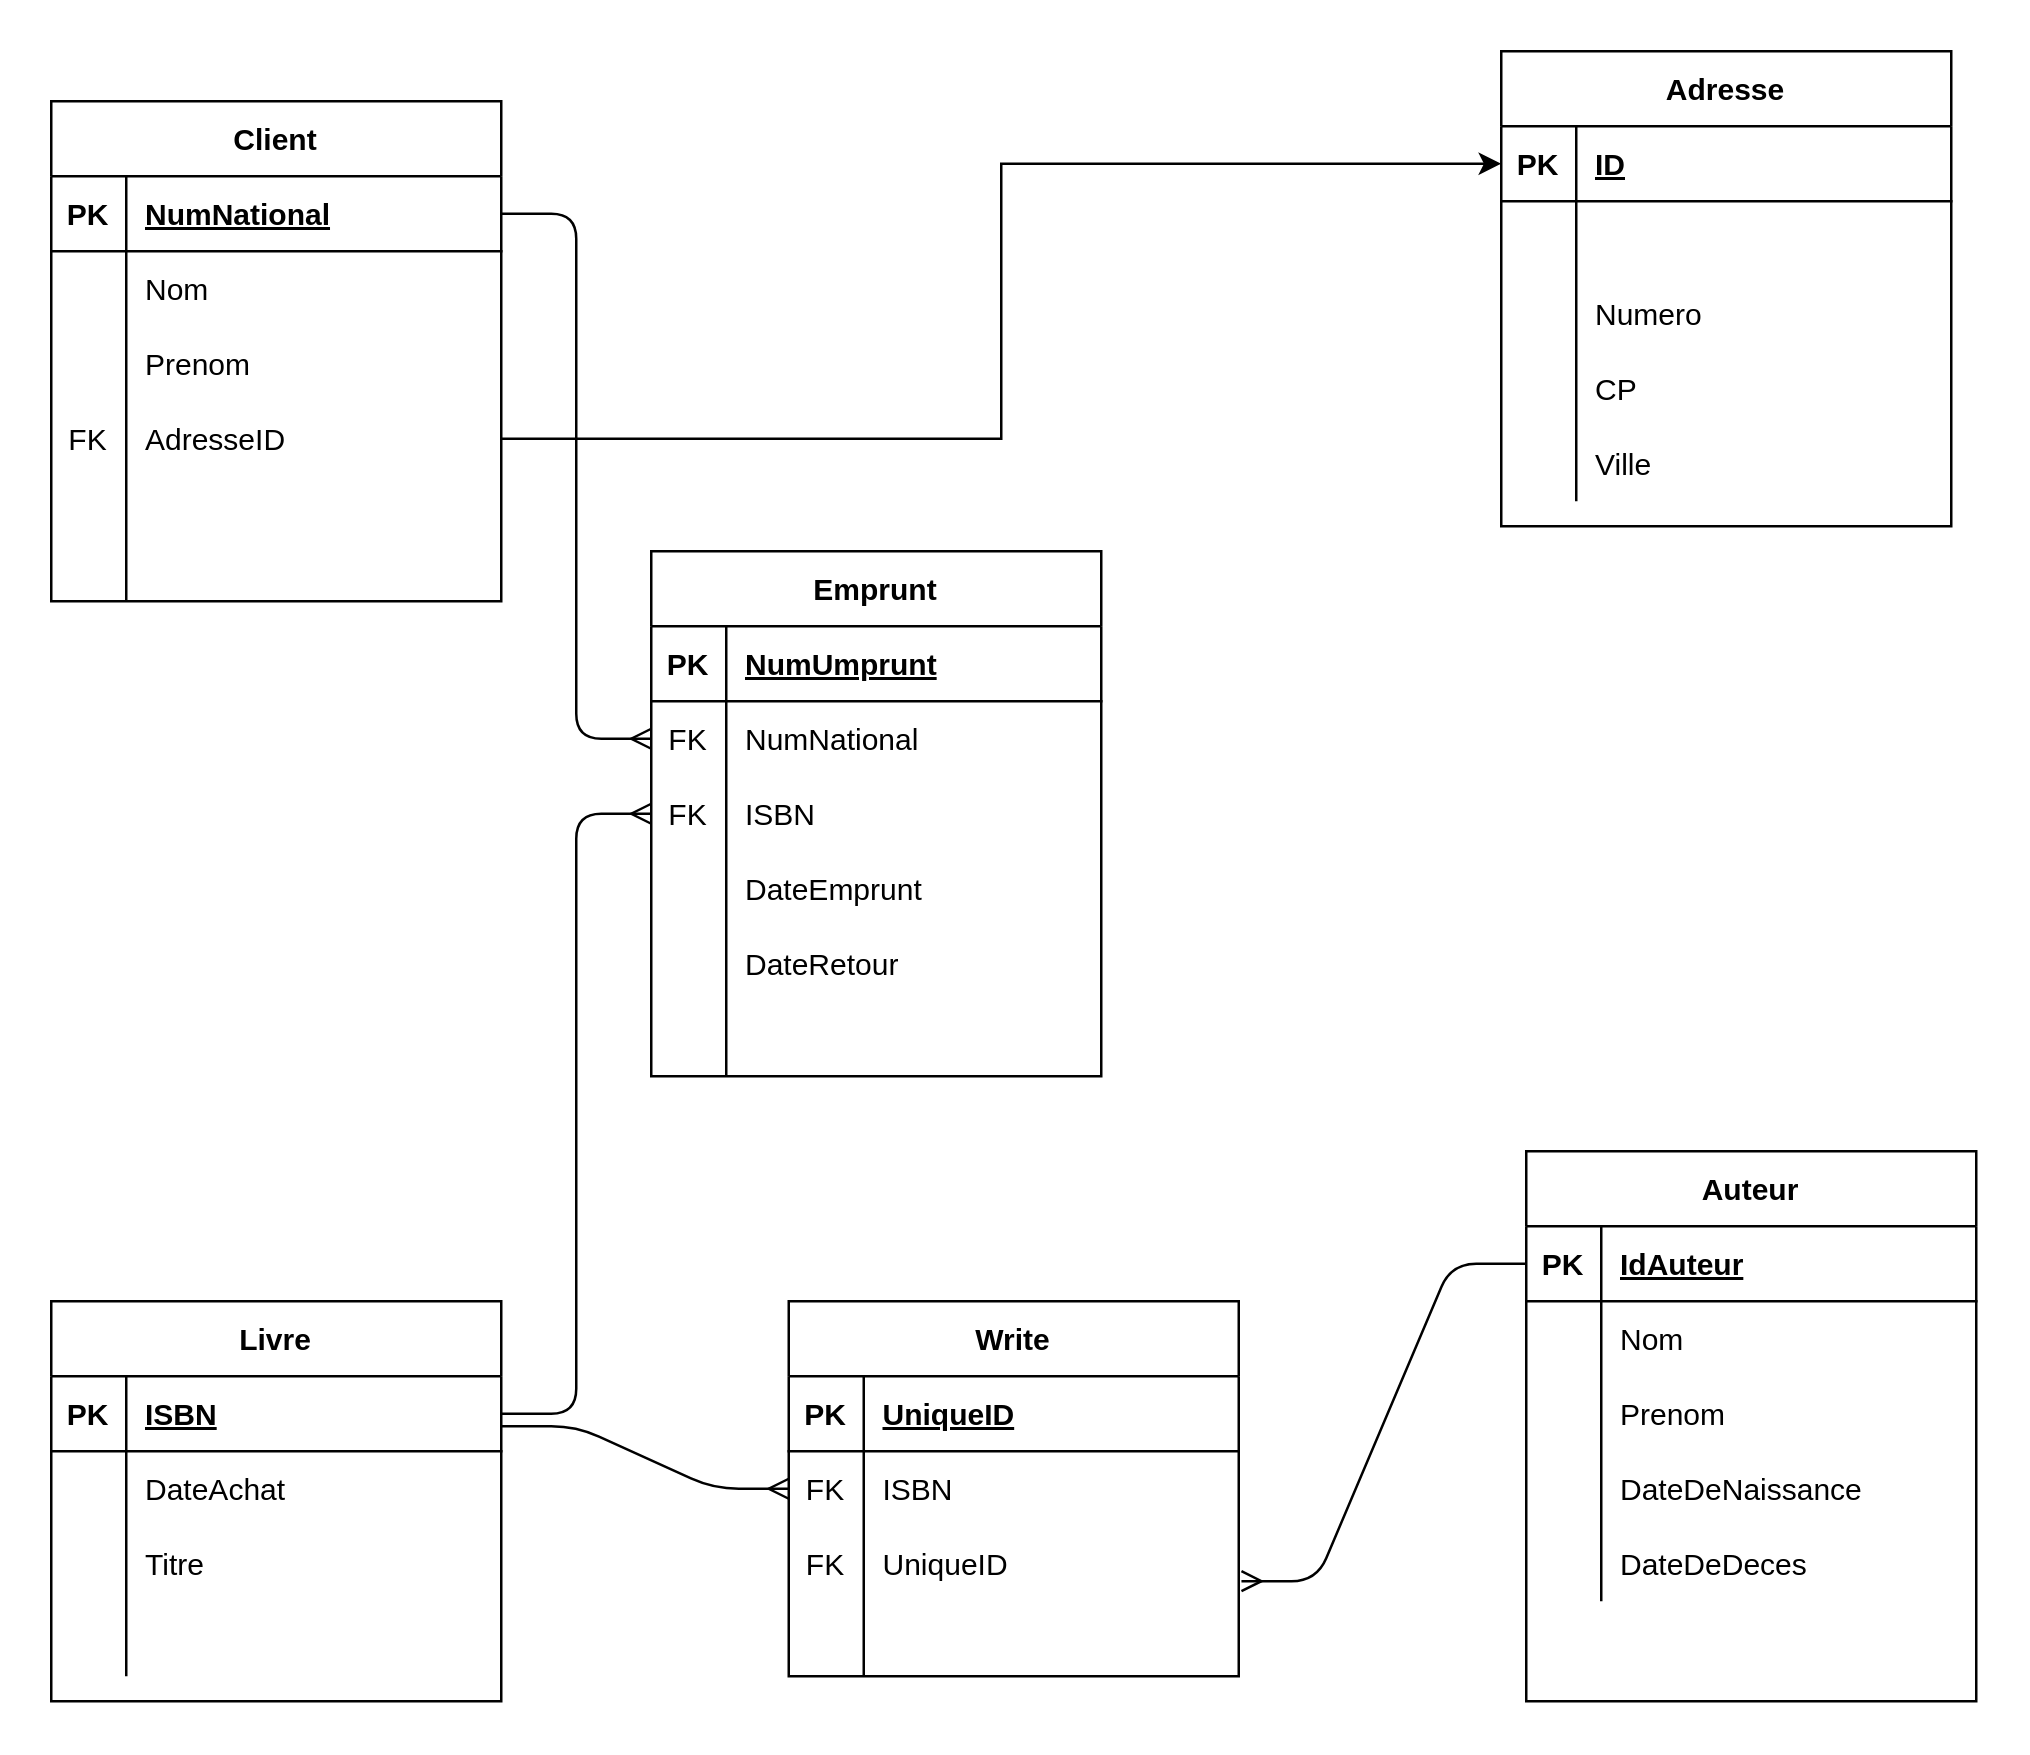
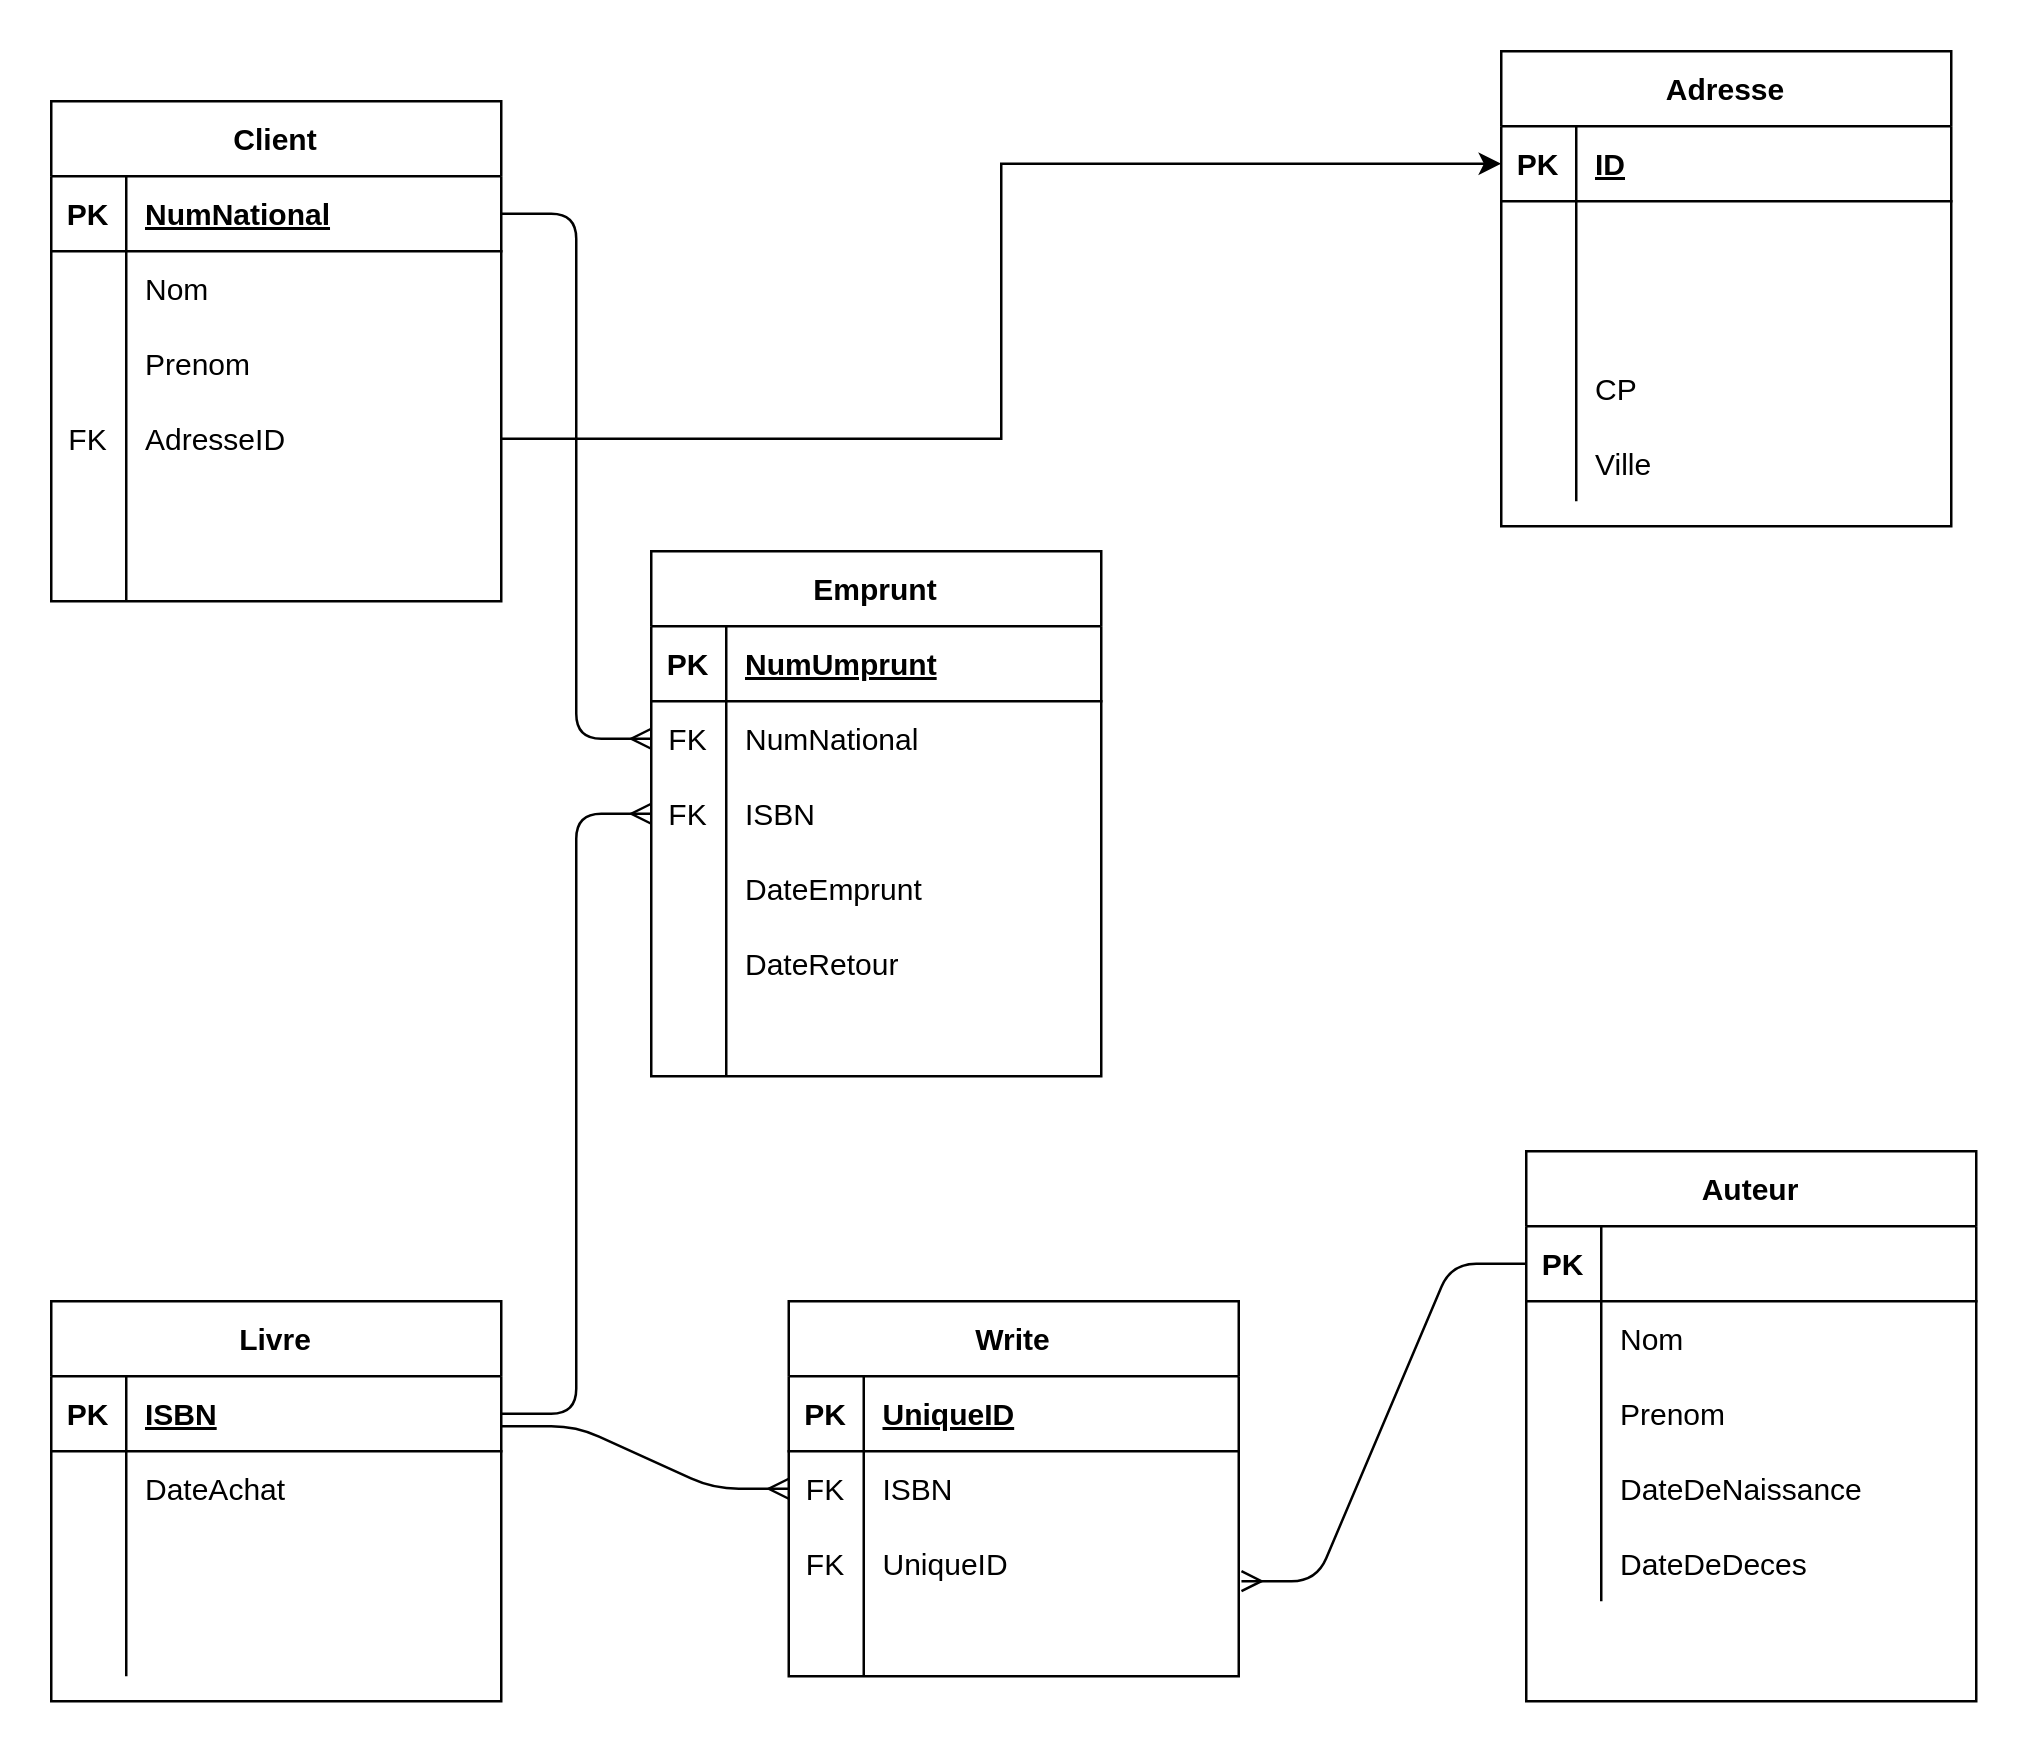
node "Numero": removed
node "IdAuteur": removed
node "Titre": removed
